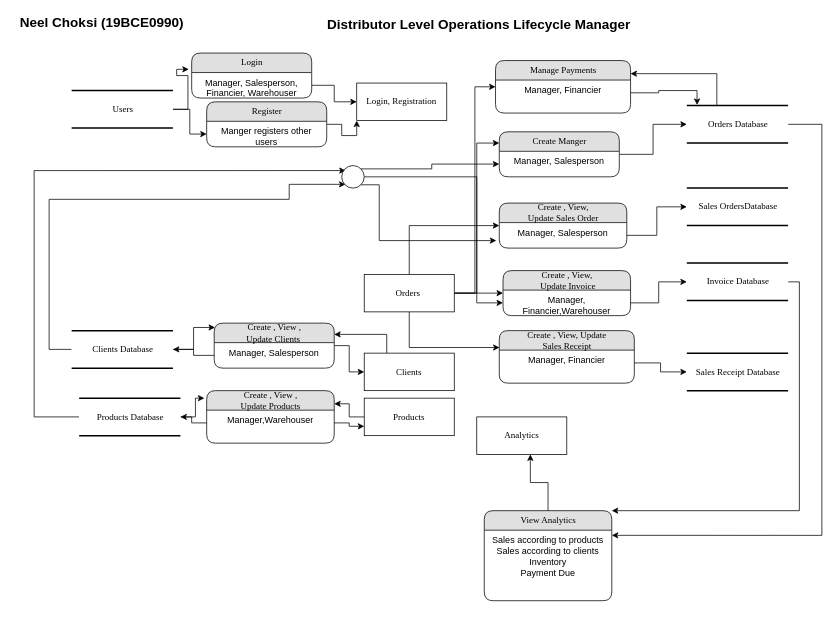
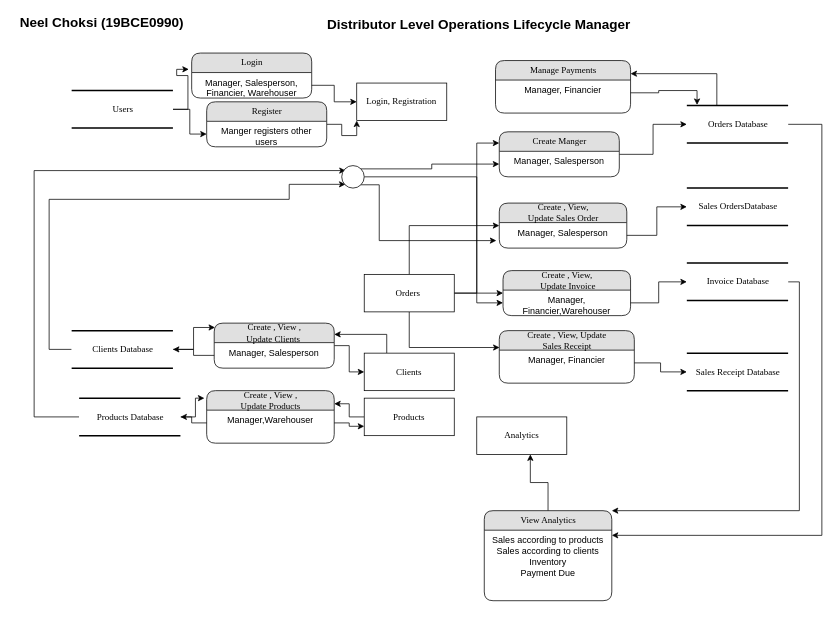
edge "Orders" -> "Manage Payments": removed
